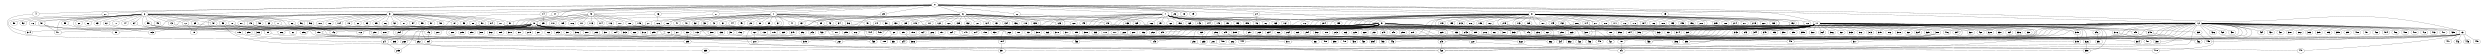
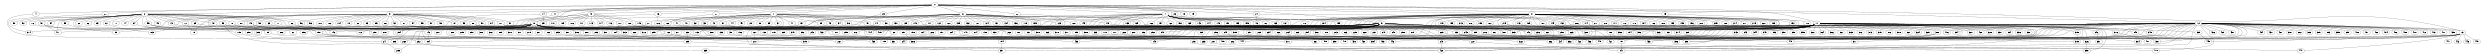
node "54": added
node "432": removed
